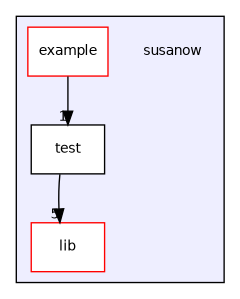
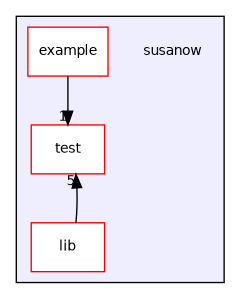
node "test": color black -> red
edge "test" -> "lib": reversed
